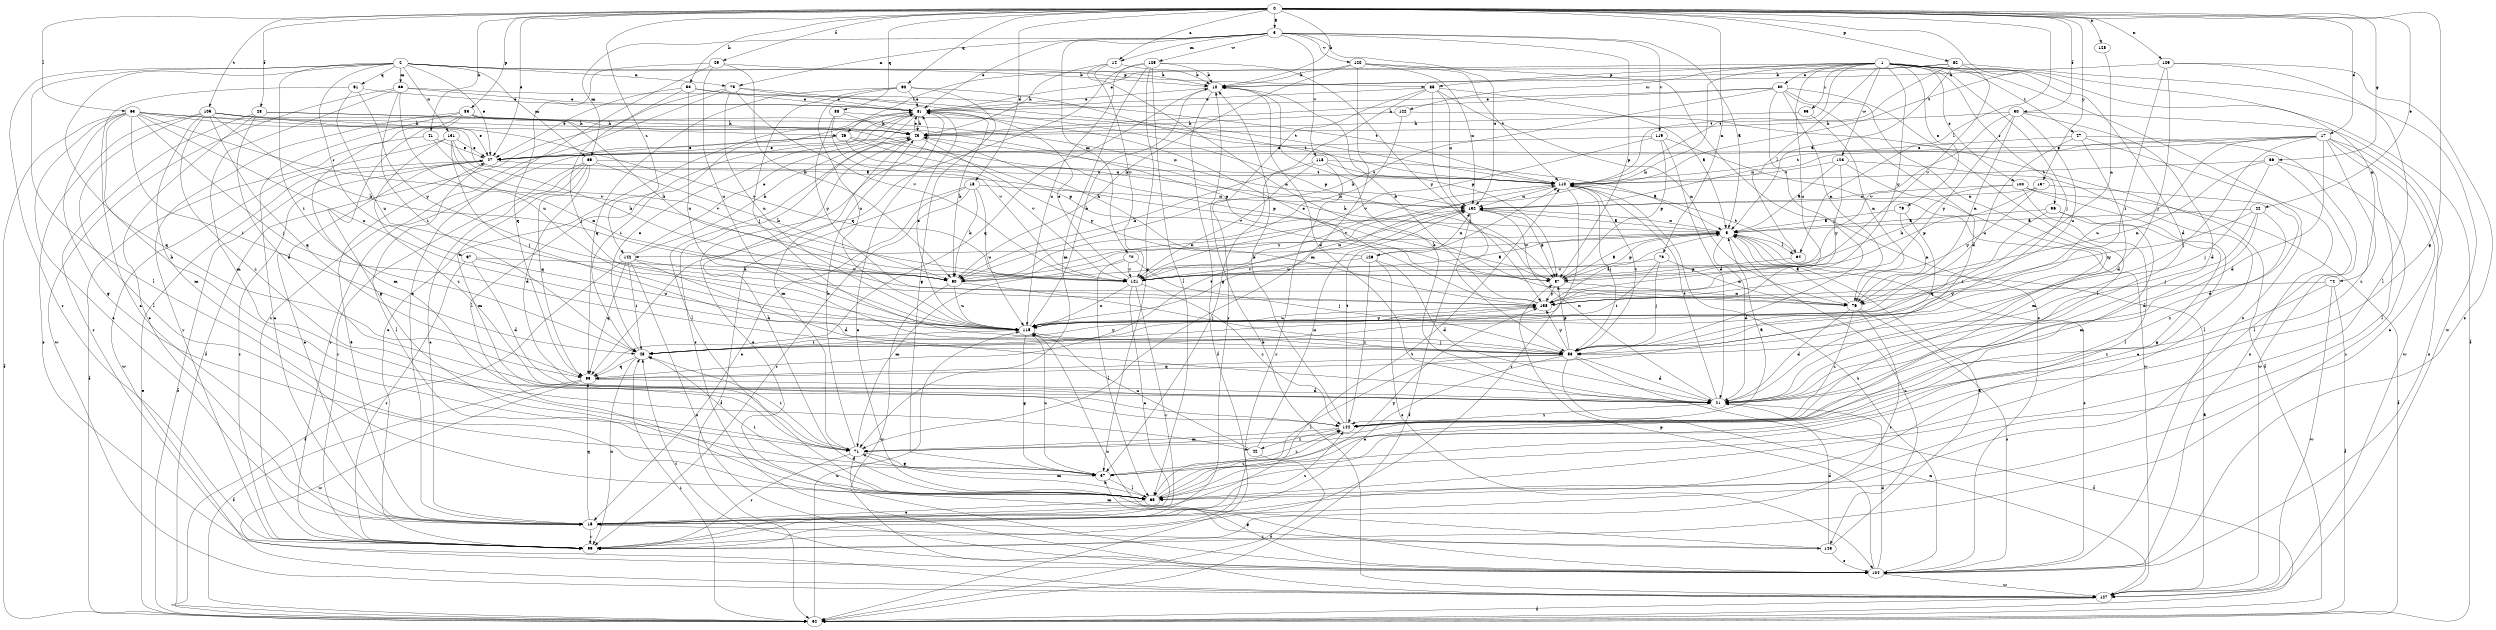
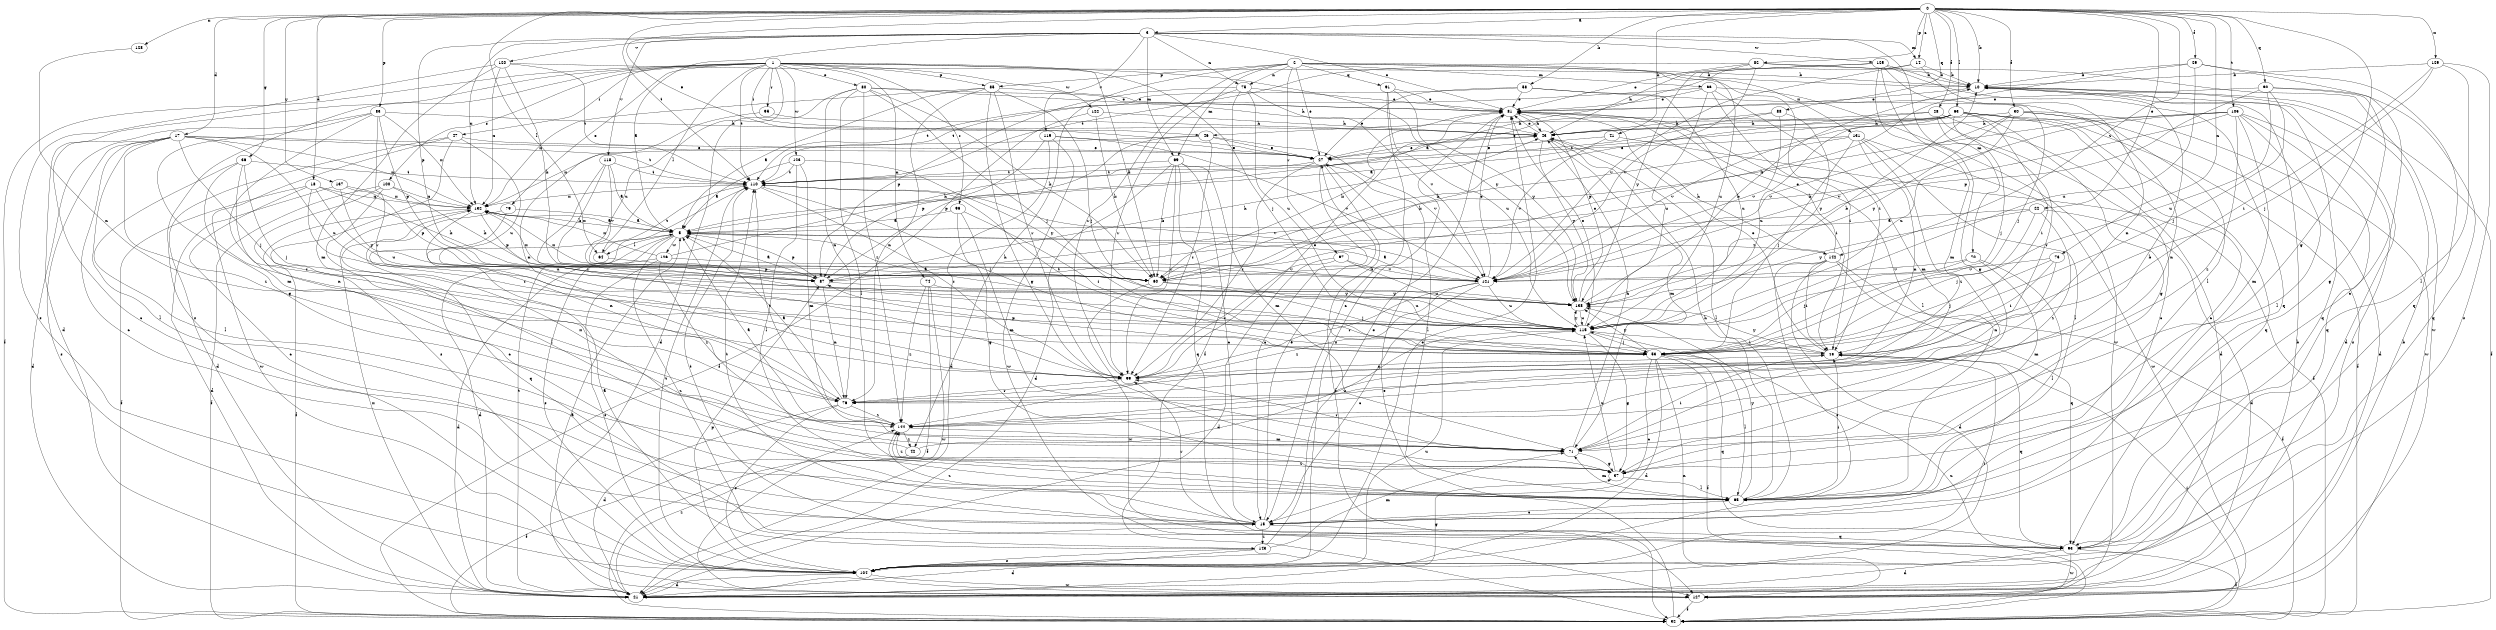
edge "138" -> "5": label "f" -> "a"
edge "2" -> "65": now "131" -> "65"
edge "76" -> "99": reversed
